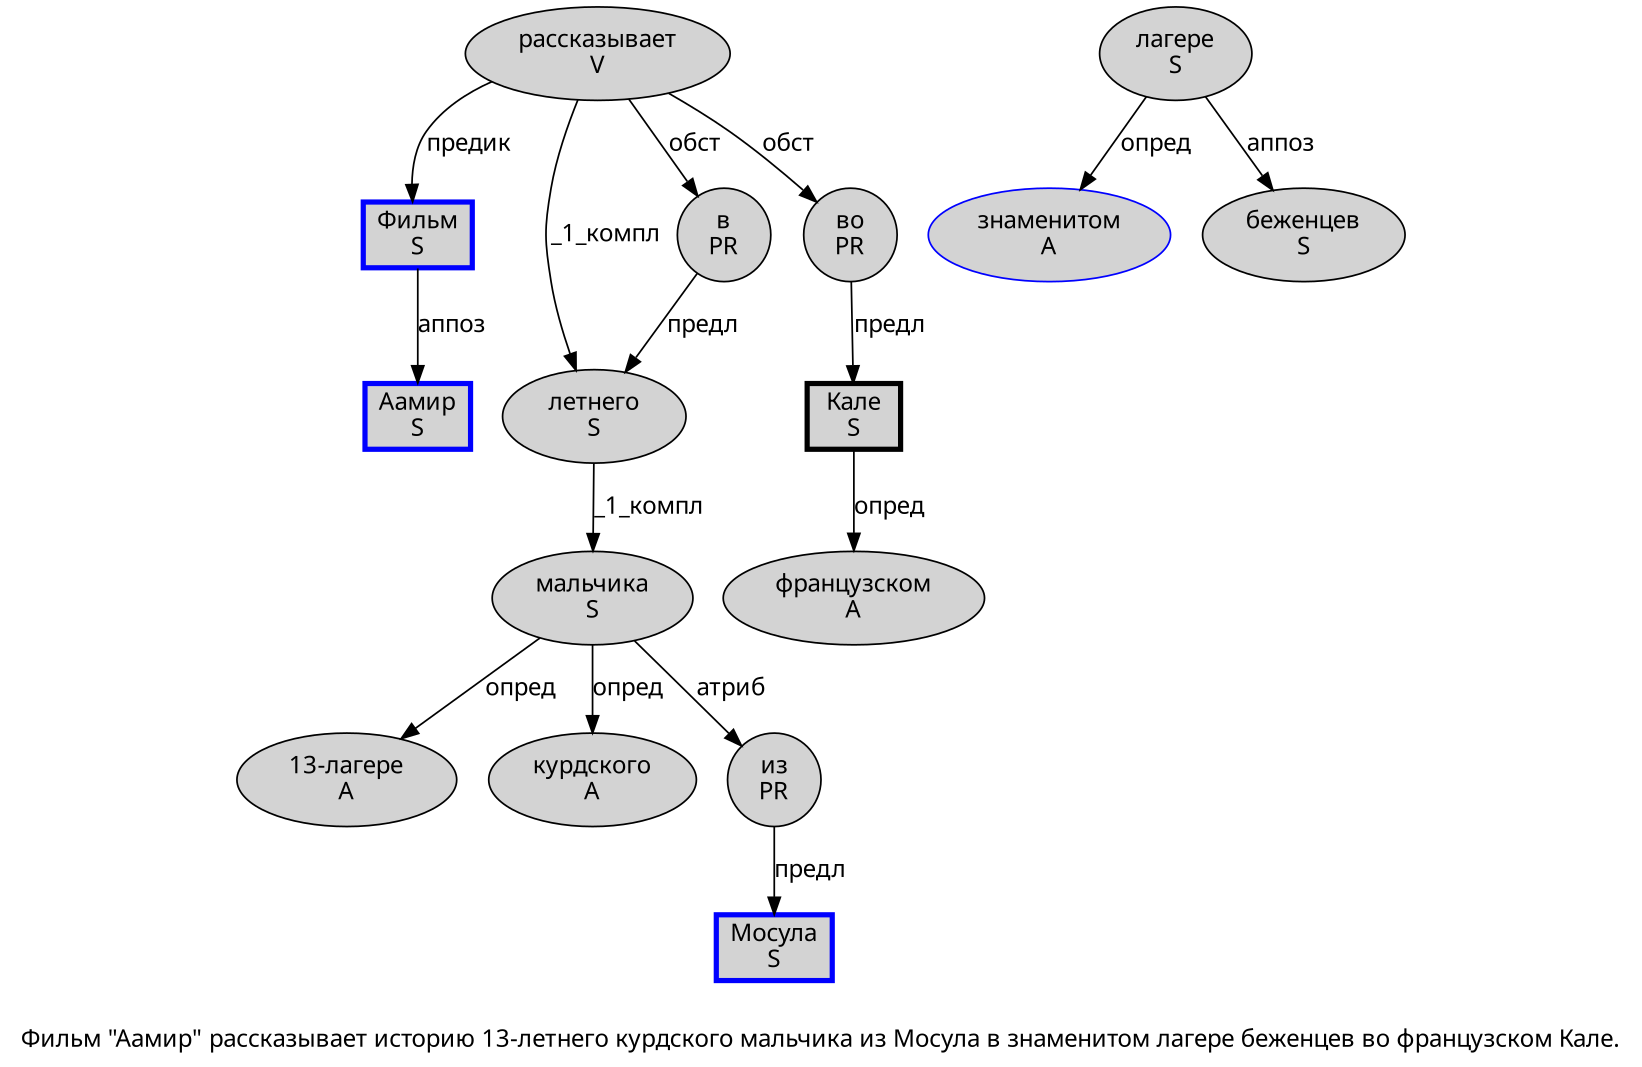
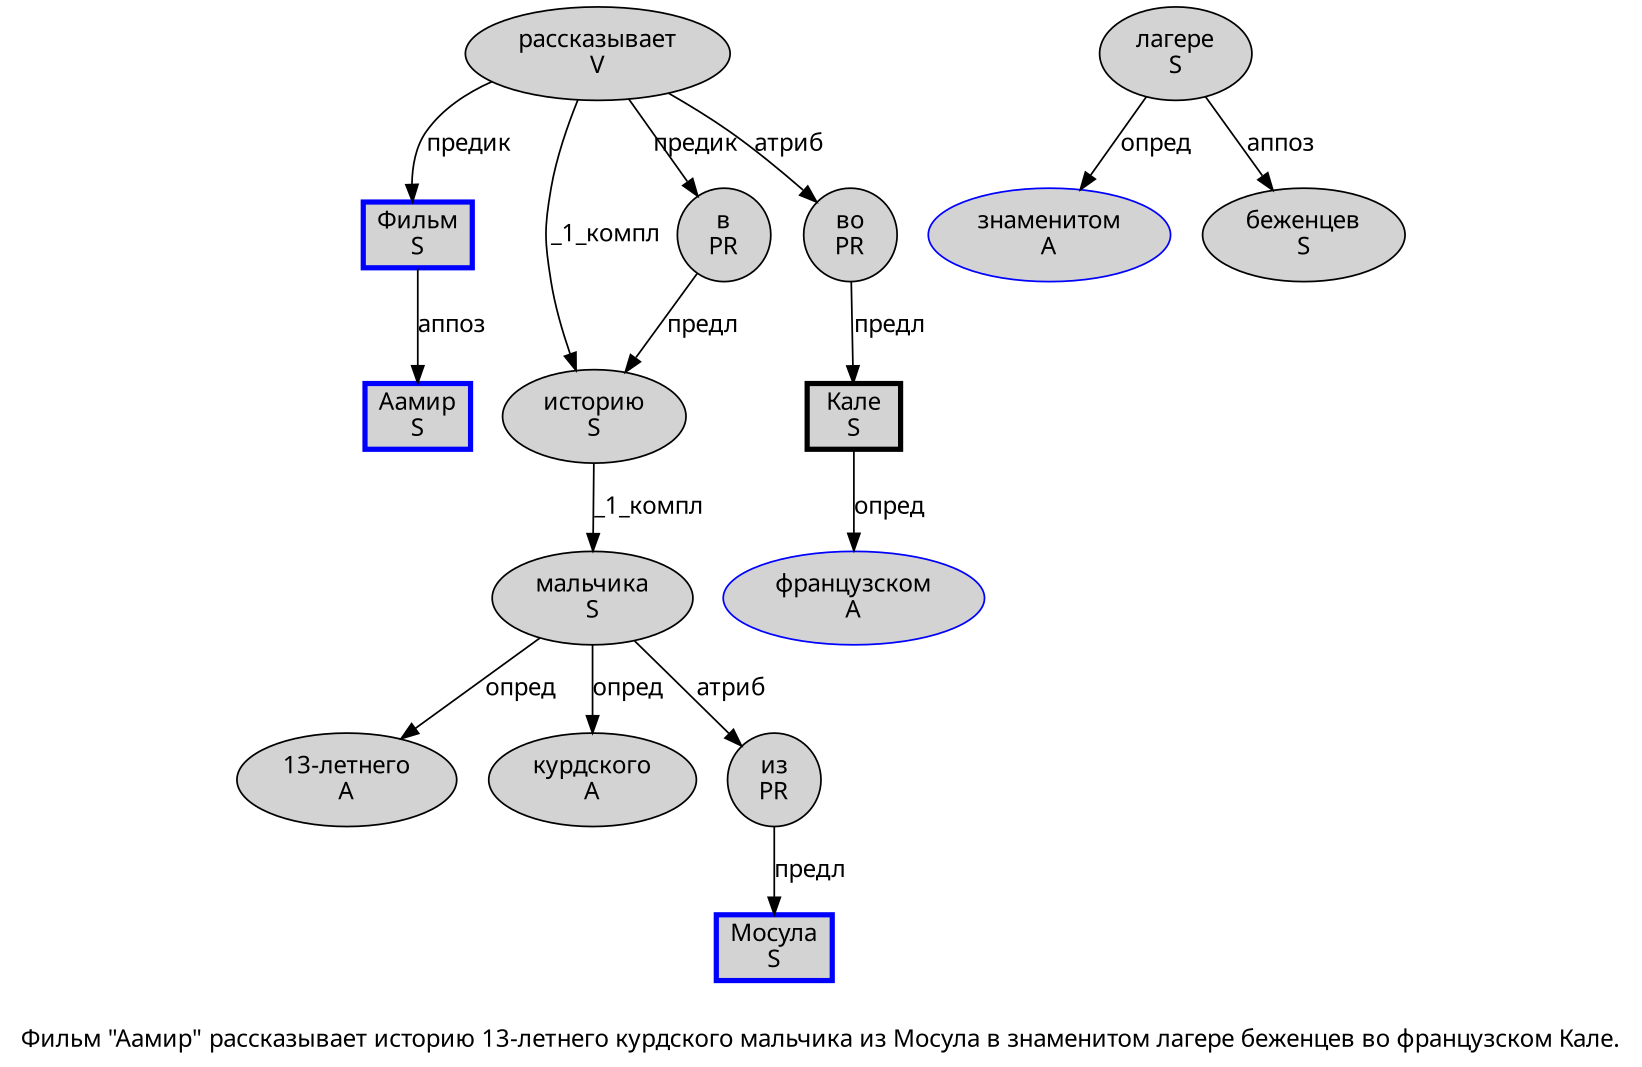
edge "рассказывает V" -> "в PR": label "обст" -> "предик"
edge "рассказывает V" -> "во PR": label "обст" -> "атриб"
node "летнего S": label "летнего S" -> "историю S"
node "французском A": color black -> blue
node "13-лагере A": label "13-лагере A" -> "13-летнего A"
